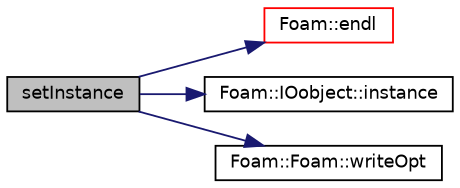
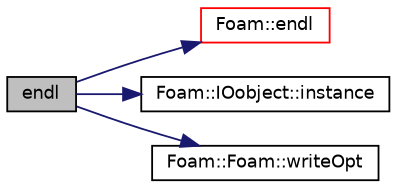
node "setInstance": label "setInstance" -> "endl"
